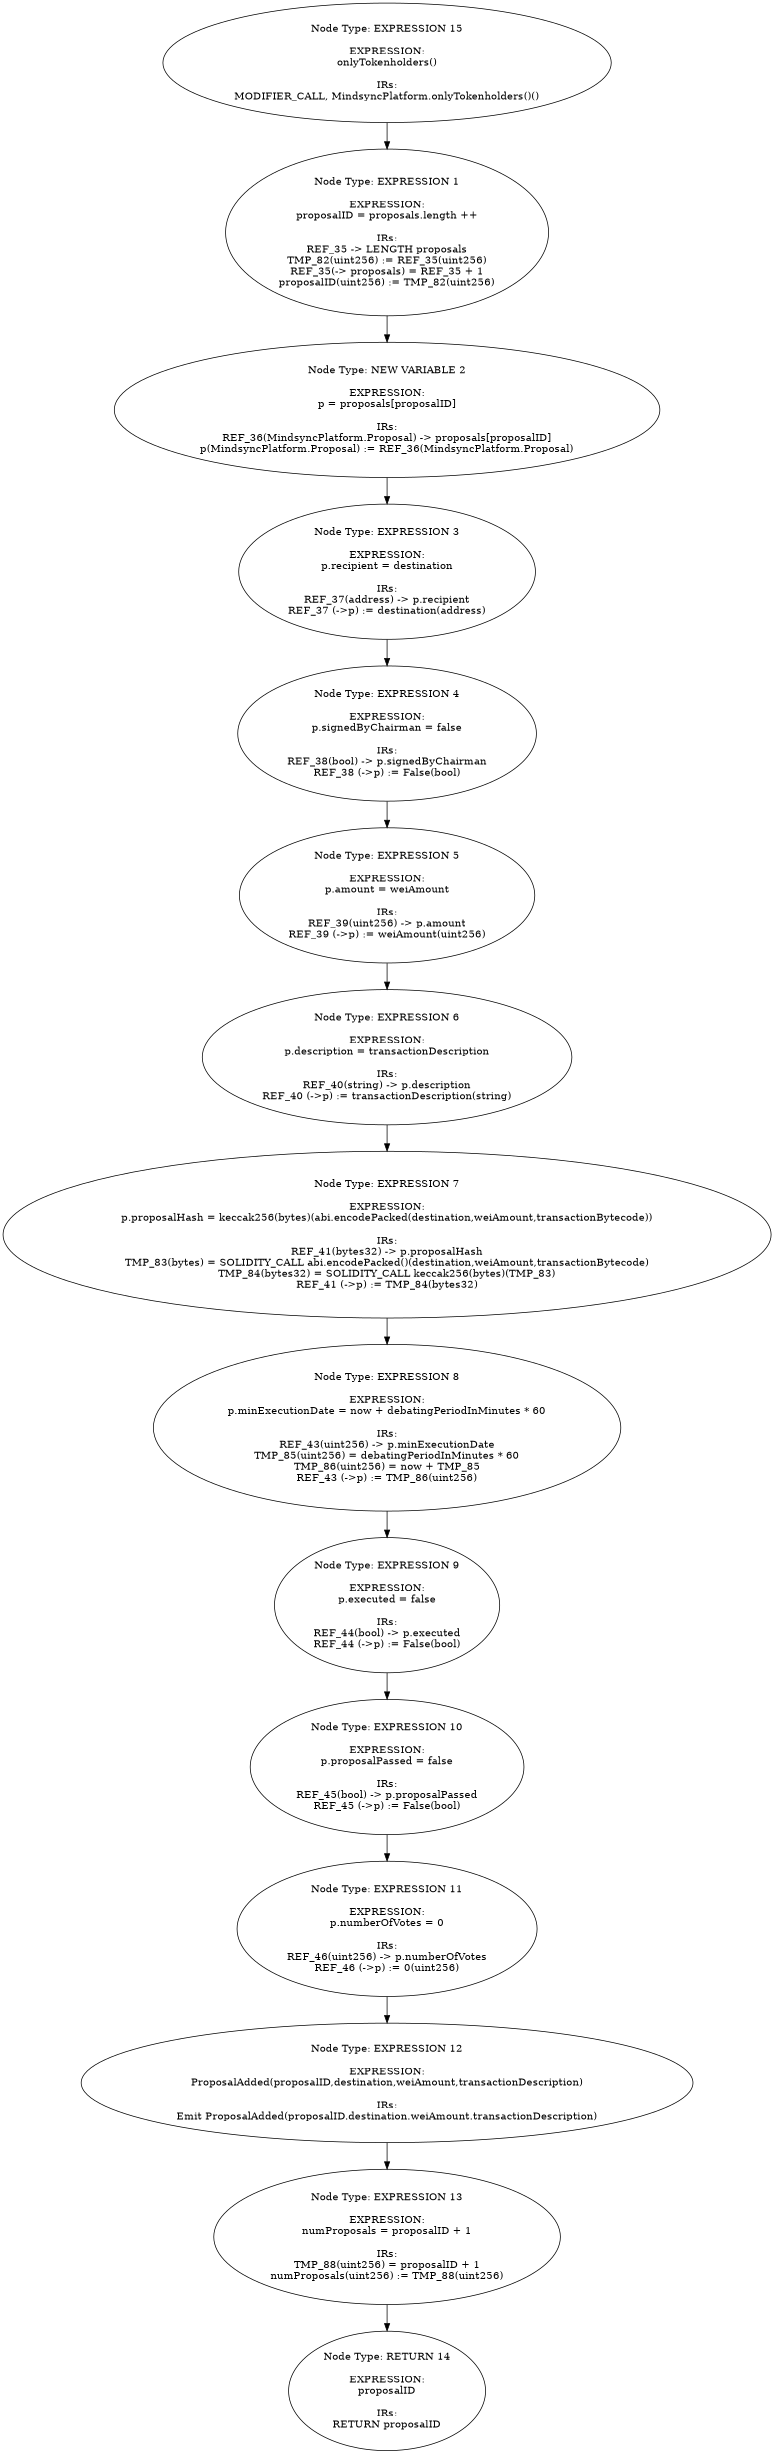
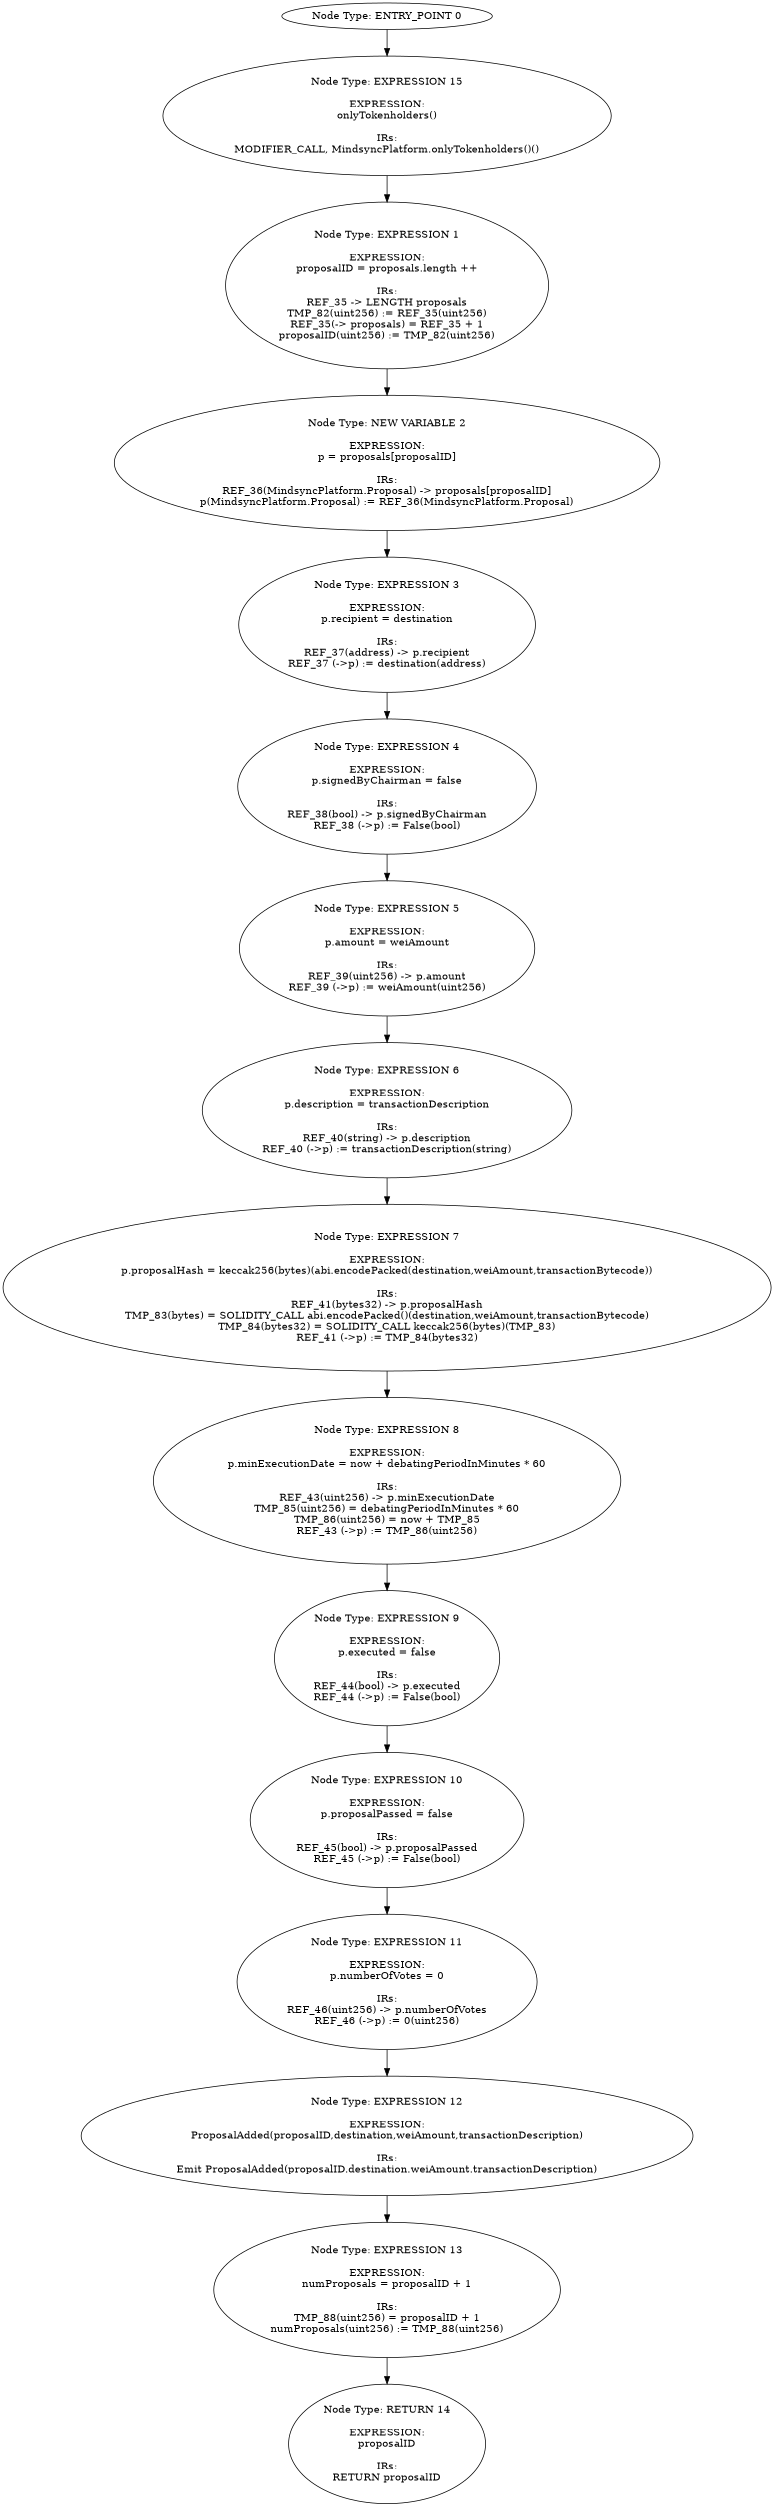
node "Node Type: ENTRY_POINT 0": added
